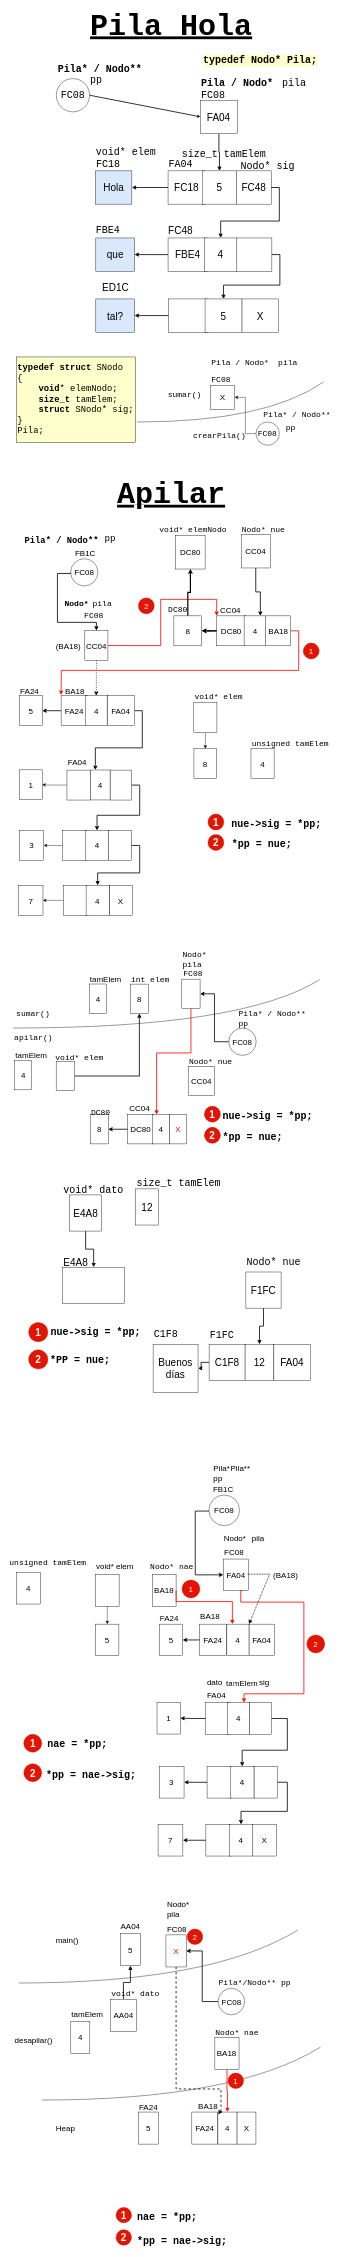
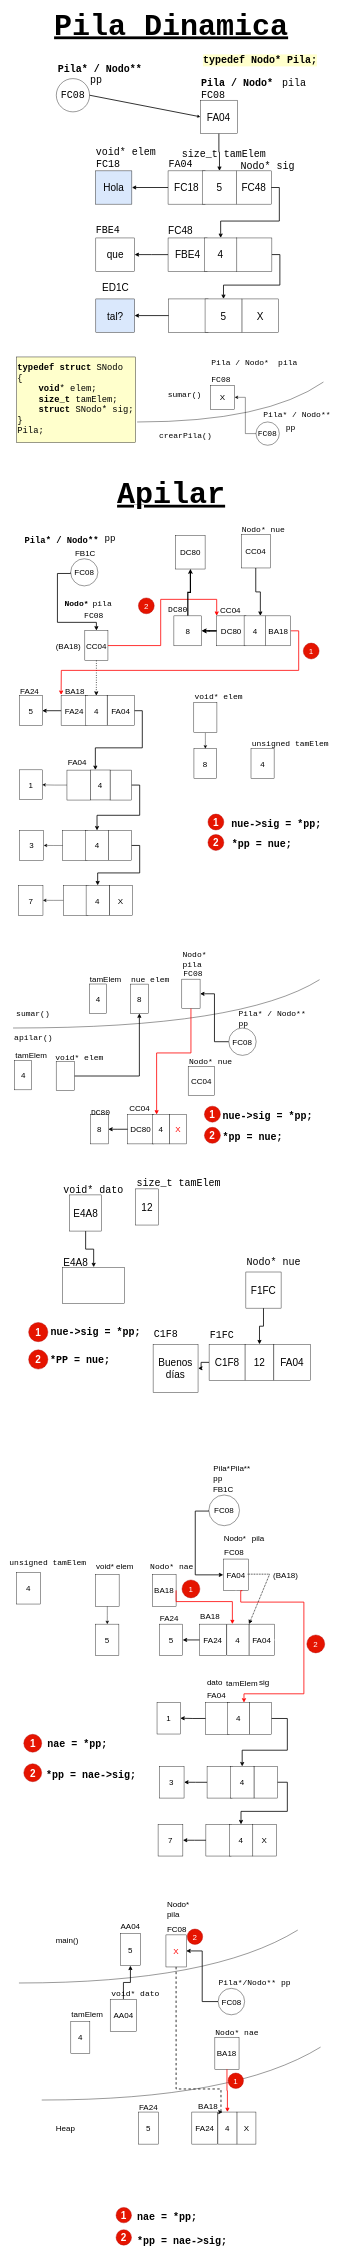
node "Pila Hola": label "Pila Hola" -> "Pila Dinamica"
node "que": fillcolor #dae8fc -> #ffffff
node "typedef struct SNodo { void* elemNodo; size_t tamElem; struct SNodo* sig; } Pila;": label "typedef struct SNodo { void* elemNodo; size_t tamElem; struct SNodo* sig; } Pila;" -> "typedef struct SNodo { void* elem; size_t tamElem; struct SNodo* sig; } Pila;"
node "crearPila()": moved (221, 434) -> (187, 434)
node "void* elemNodo": removed
node "int elem": label "int elem" -> "nue elem"
node "desapilar()": removed
